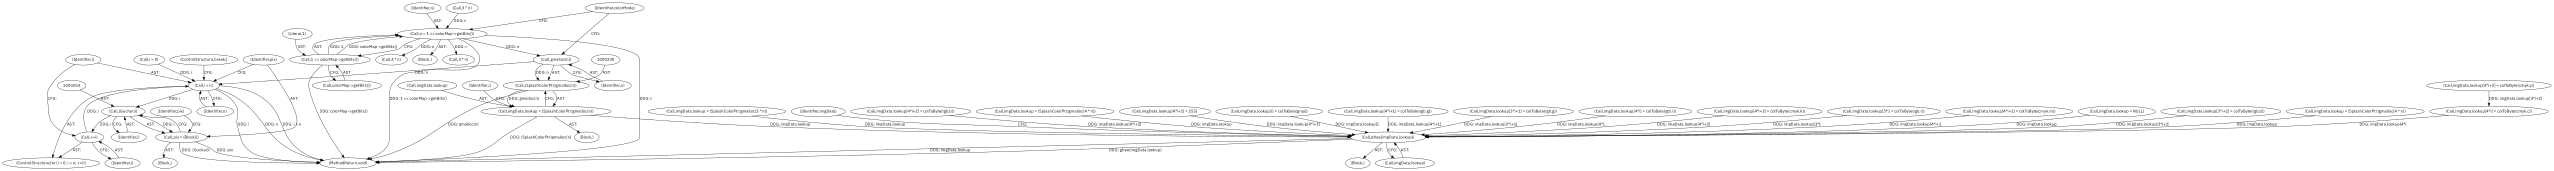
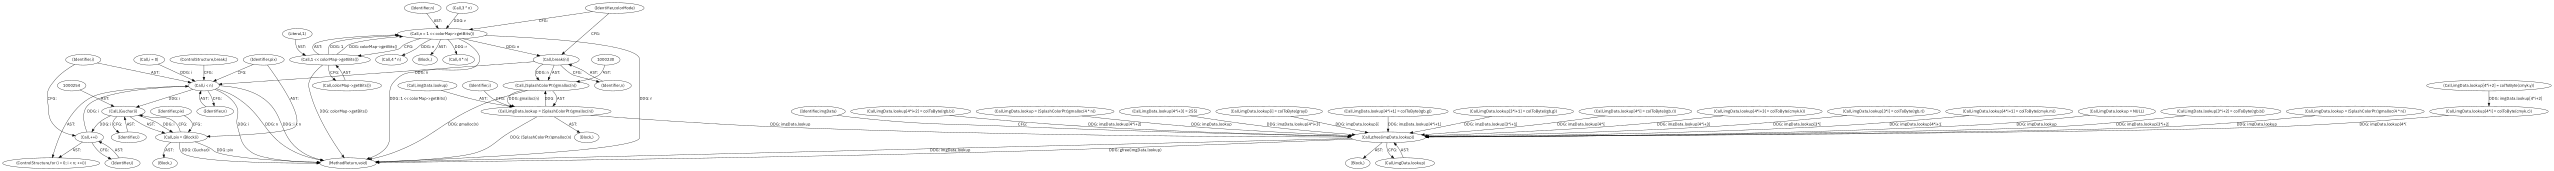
node "(Call,gmalloc(n))": label "(Call,gmalloc(n))" -> "(Call,break(n))"
edge "(Call,imgData.lookup = (SplashColorPtr)gmalloc(n))" -> "(Call,(SplashColorPtr)gmalloc(n))": label "CFG: " -> "DDG: "
node "(Call,imgData.lookup = (SplashColorPtr)gmalloc(3 * n))": removed
